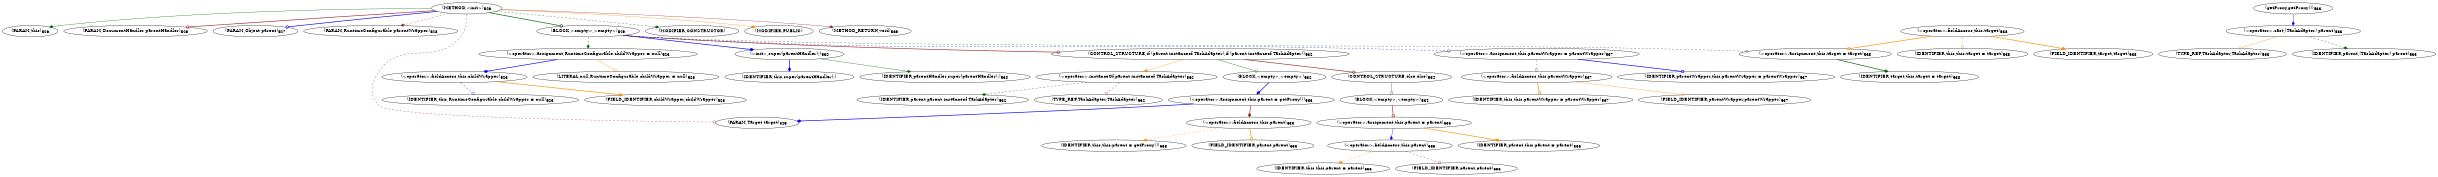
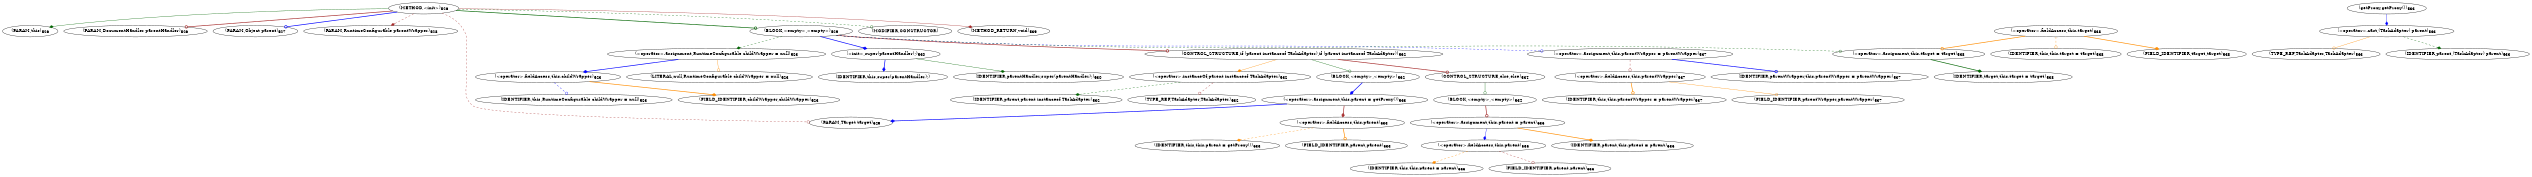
edge "(METHOD,<init>)" -> "(MODIFIER,CONSTRUCTOR)": arrowhead diamond -> odot
node "(MODIFIER,PUBLIC)": removed
